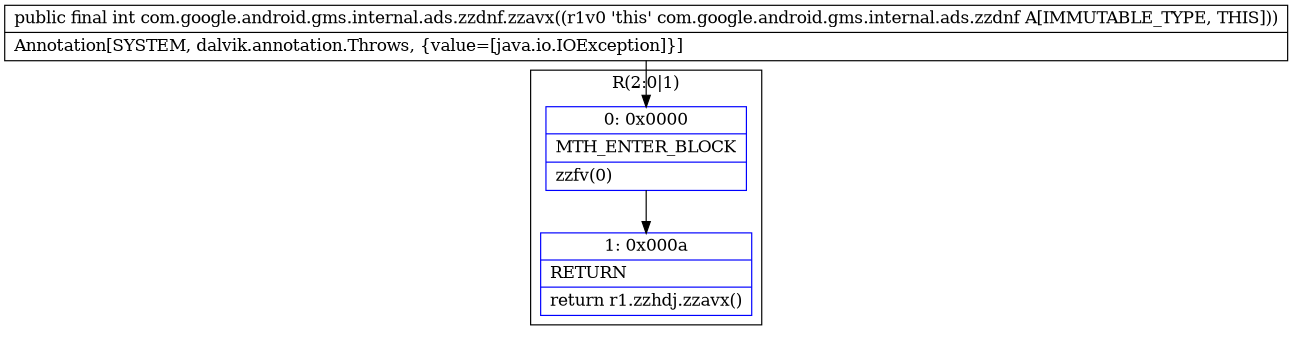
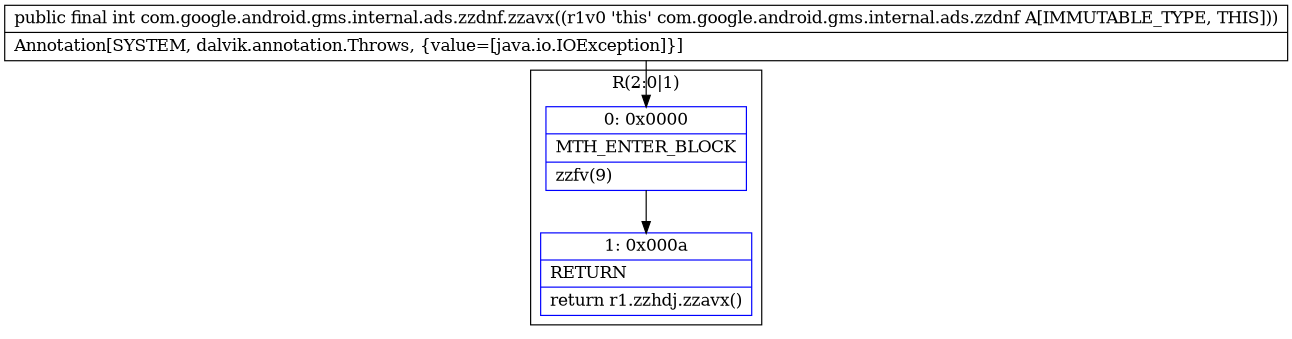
node "0: 0x0000": text "zzfv(0)" -> "zzfv(9)"
